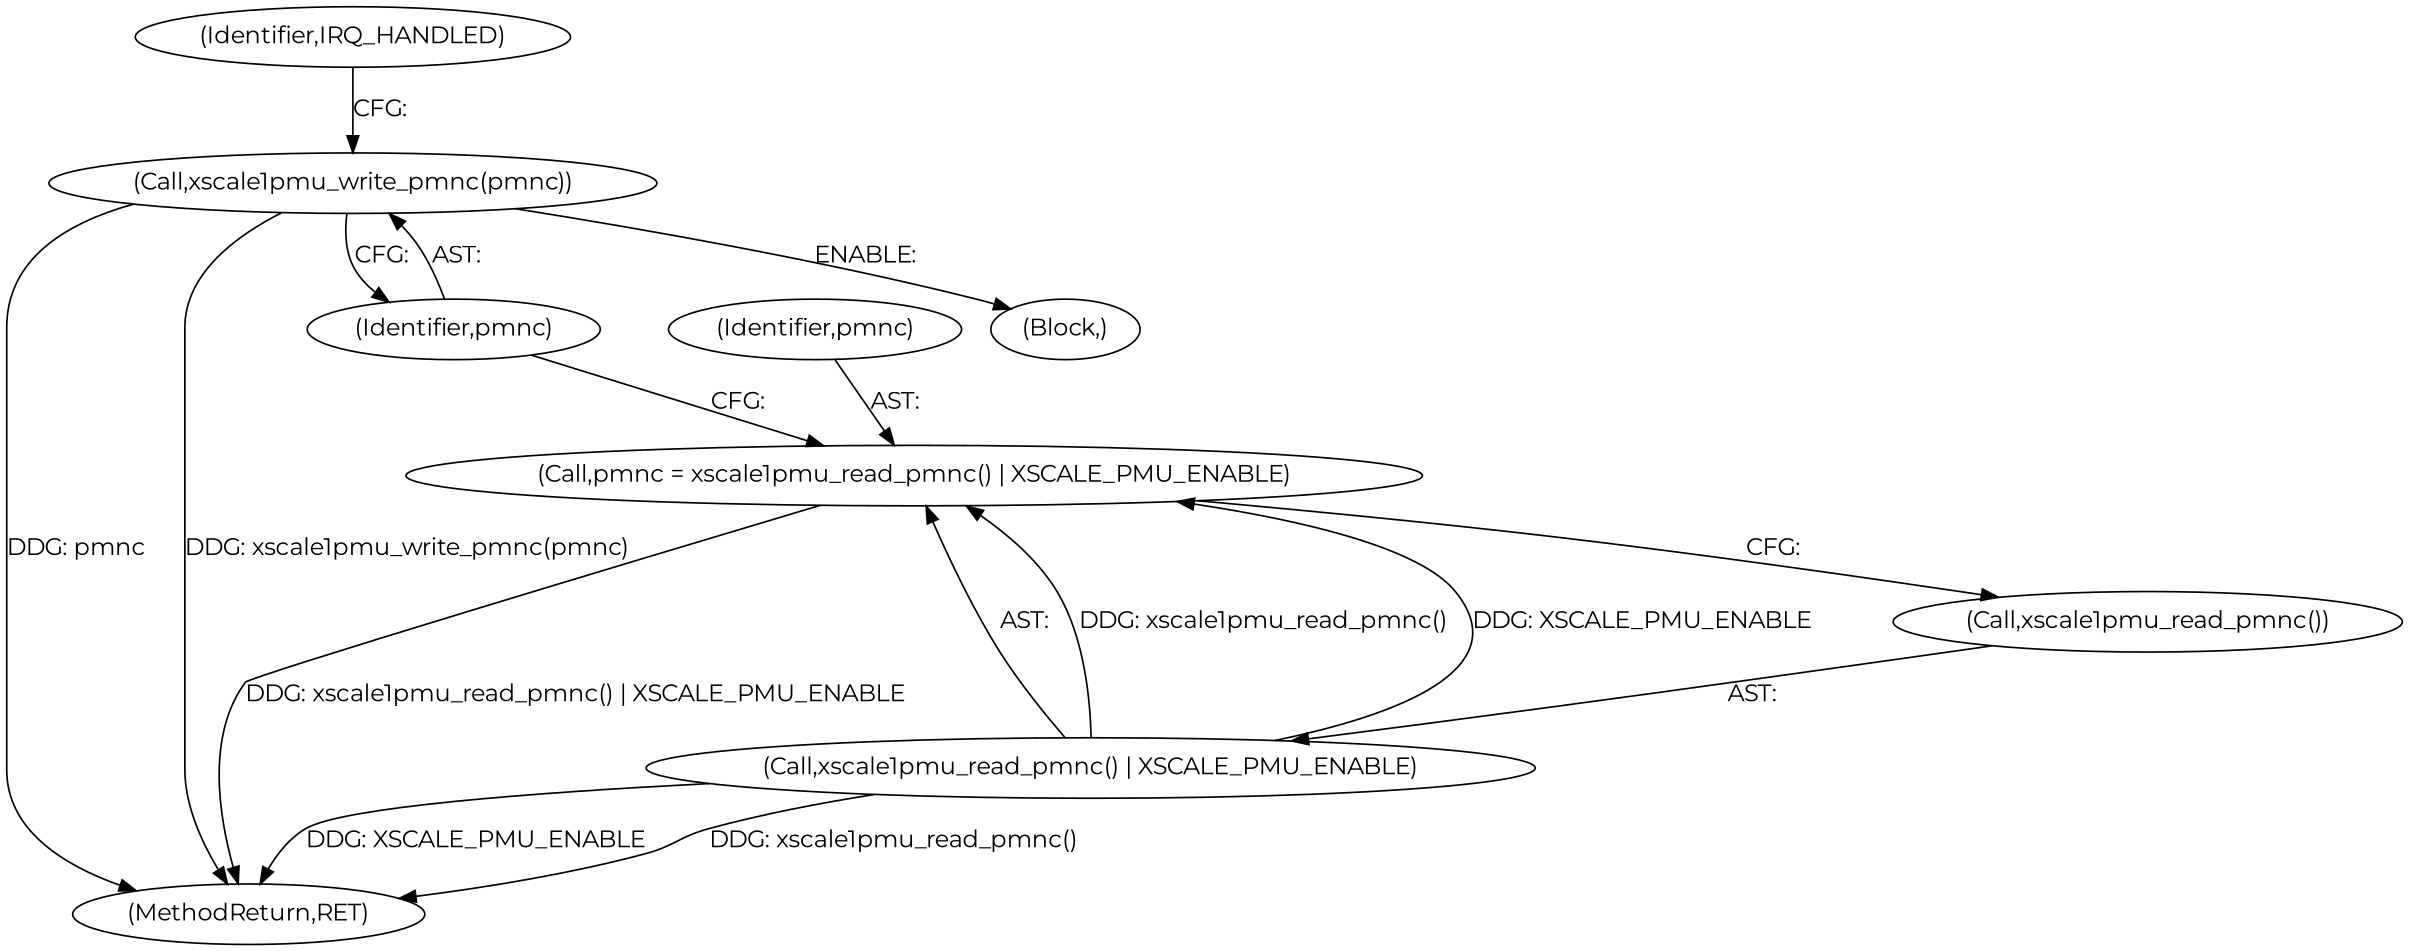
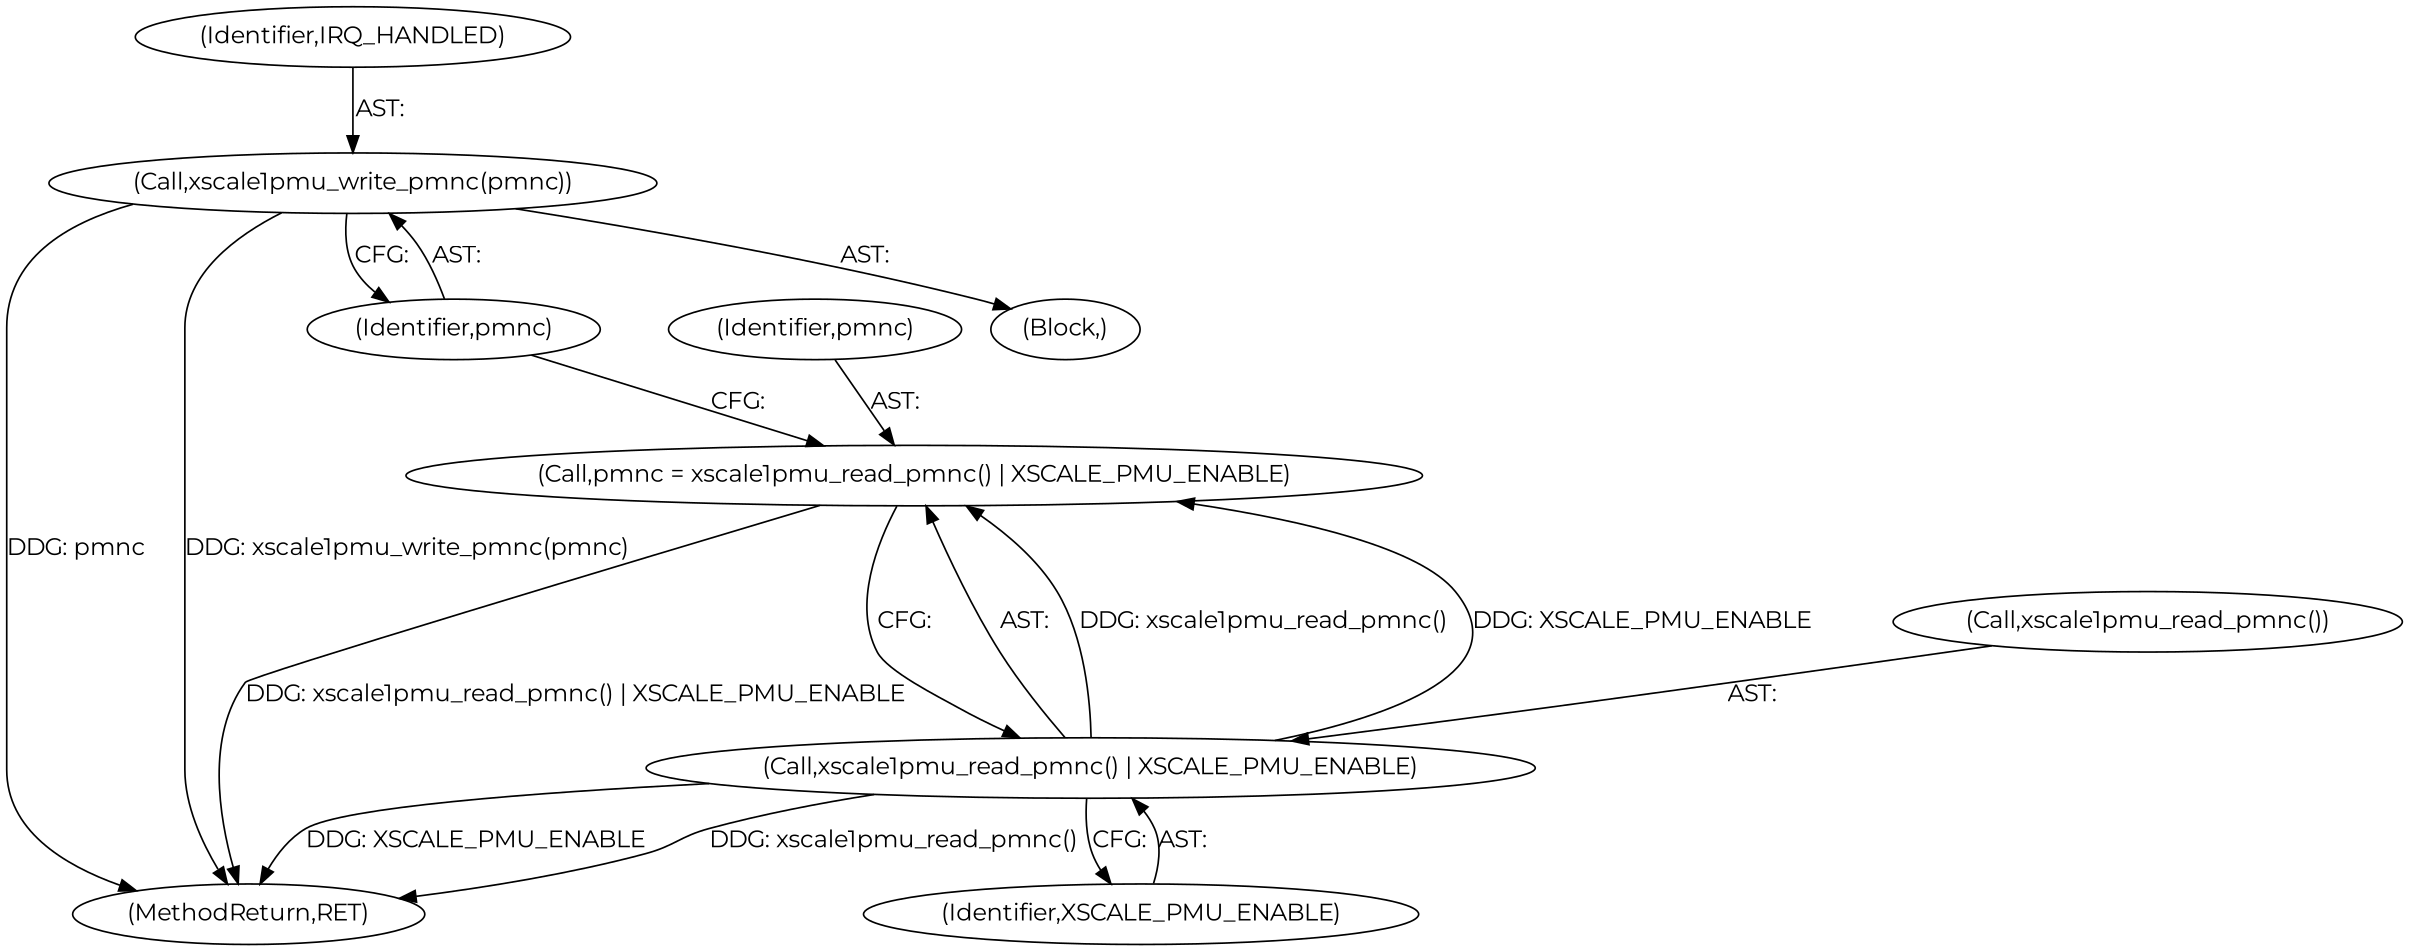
edge "(Identifier,IRQ_HANDLED)" -> "(Call,xscale1pmu_write_pmnc(pmnc))": label "CFG: " -> "AST: "
edge "(Call,xscale1pmu_write_pmnc(pmnc))" -> "(Block,)": label "ENABLE: " -> "AST: "
edge "(Call,pmnc = xscale1pmu_read_pmnc() | XSCALE_PMU_ENABLE)" -> "(Call,xscale1pmu_read_pmnc())": now "(Call,pmnc = xscale1pmu_read_pmnc() | XSCALE_PMU_ENABLE)" -> "(Call,xscale1pmu_read_pmnc() | XSCALE_PMU_ENABLE)"
node "(Identifier,XSCALE_PMU_ENABLE)": added
